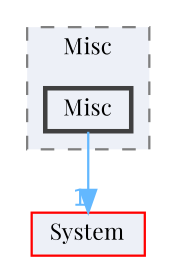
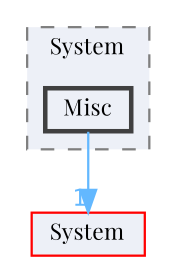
cluster "Misc": label "Misc" -> "System"
